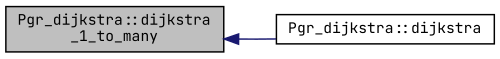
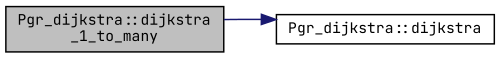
edge "Pgr_dijkstra::dijkstra" -> "Pgr_dijkstra::dijkstra _1_to_many": reversed
